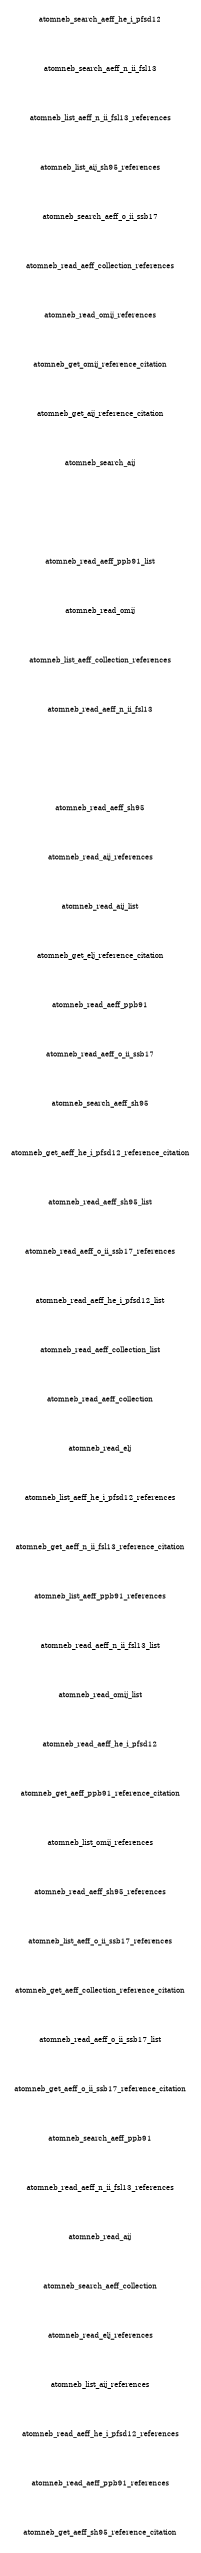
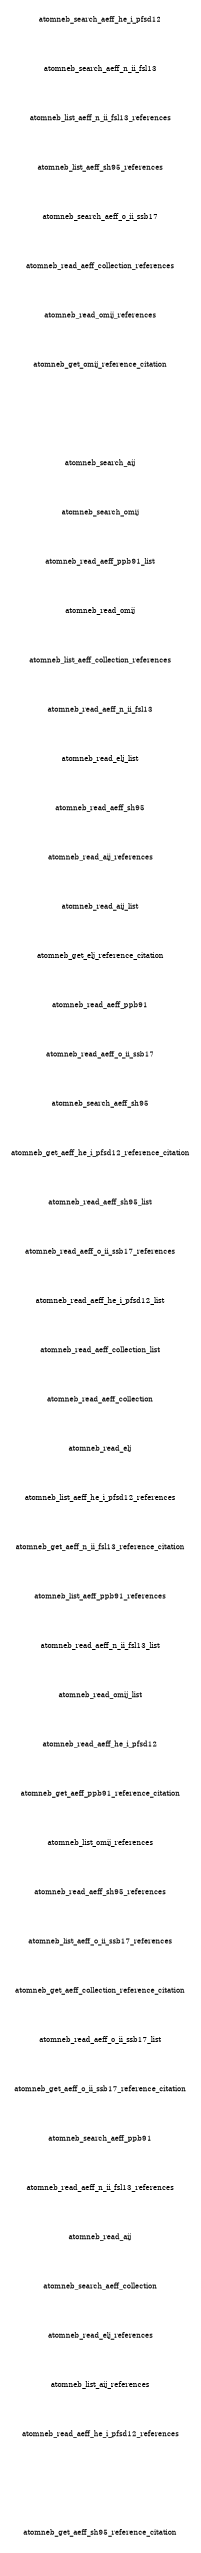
node "atomneb_list_aij_sh95_references": label "atomneb_list_aij_sh95_references" -> "atomneb_list_aeff_sh95_references"
node "atomneb_get_aij_reference_citation": removed
node "atomneb_search_omij": added
node "atomneb_read_elj_list": added
node "atomneb_read_aeff_ppb91_references": removed
